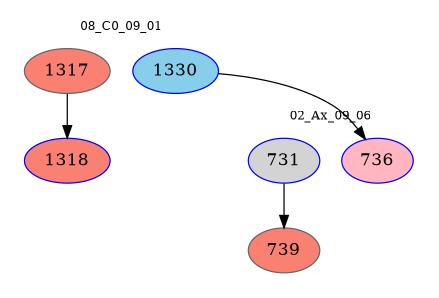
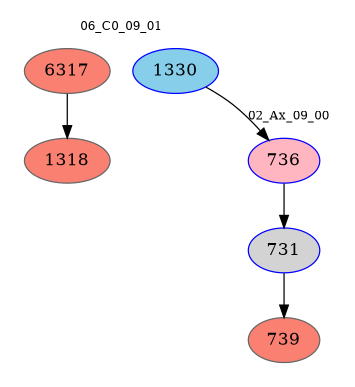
cluster "08_C0_09_01": label "08_C0_09_01" -> "06_C0_09_01"
node "1317": label "1317" -> "6317"
cluster "02_Ax_09_06": label "02_Ax_09_06" -> "02_Ax_09_00"
node "1318": color blue -> gray40
edge "736" -> "731": added
